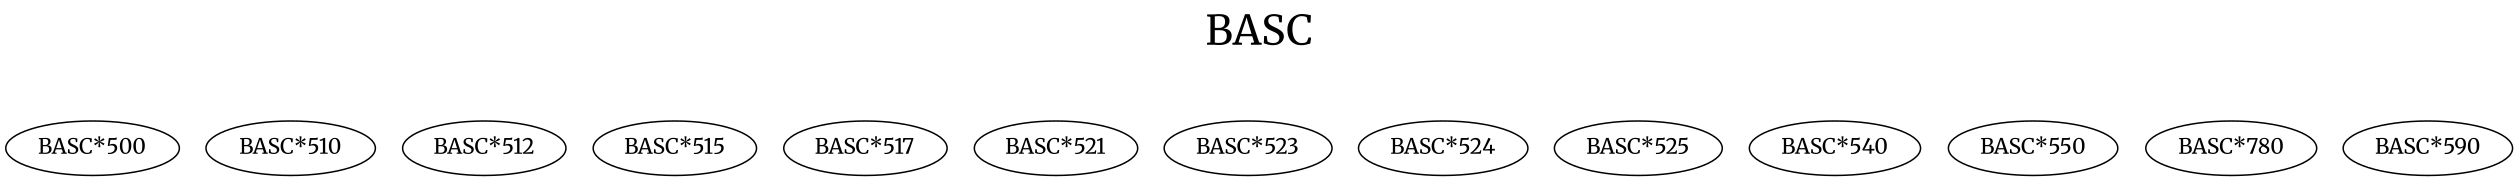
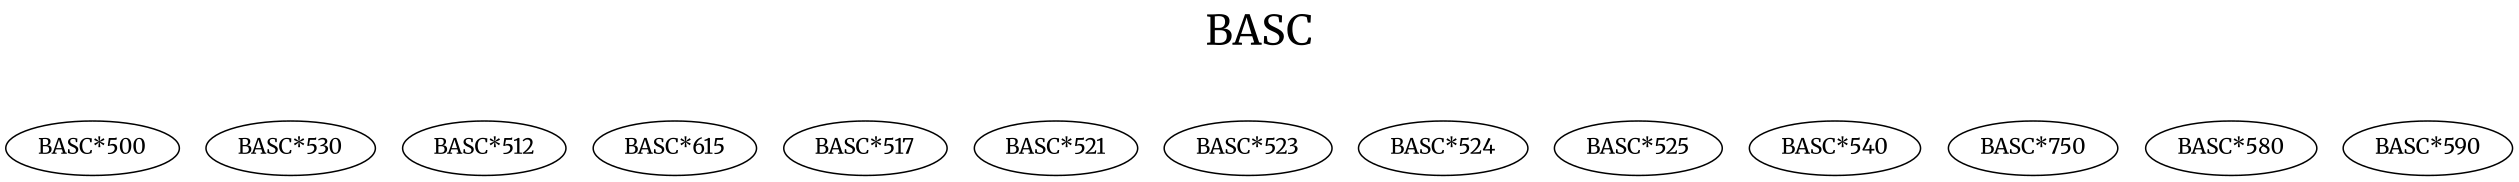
node "BASC*510": label "BASC*510" -> "BASC*530"
node "BASC*515": label "BASC*515" -> "BASC*615"
node "BASC*550": label "BASC*550" -> "BASC*750"
node "BASC*780": label "BASC*780" -> "BASC*580"
